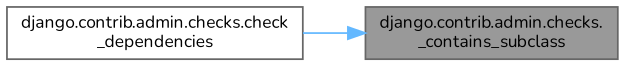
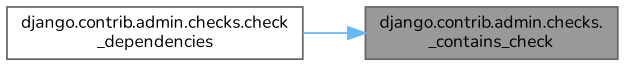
node "django.contrib.admin.checks. _contains_subclass": label "django.contrib.admin.checks. _contains_subclass" -> "django.contrib.admin.checks. _contains_check"
